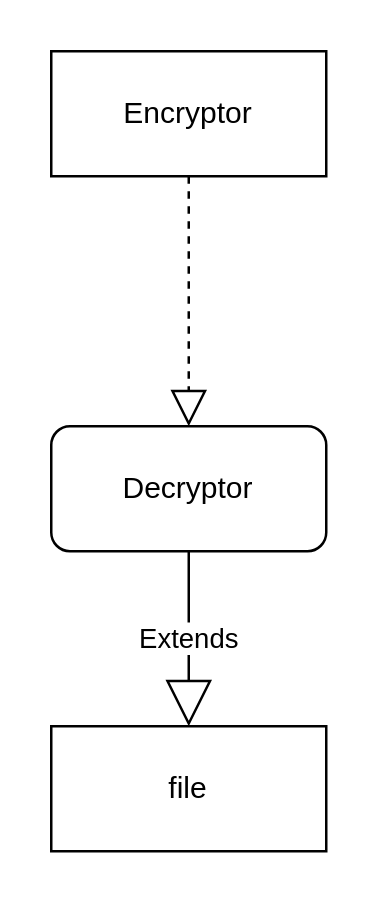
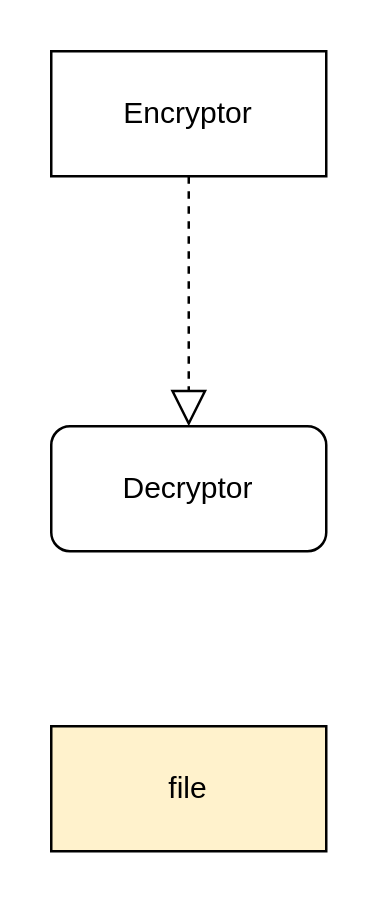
edge "Decryptor" -> "file": removed, label "Extends"
node "file": fillcolor #ffffff -> #fff2cc
